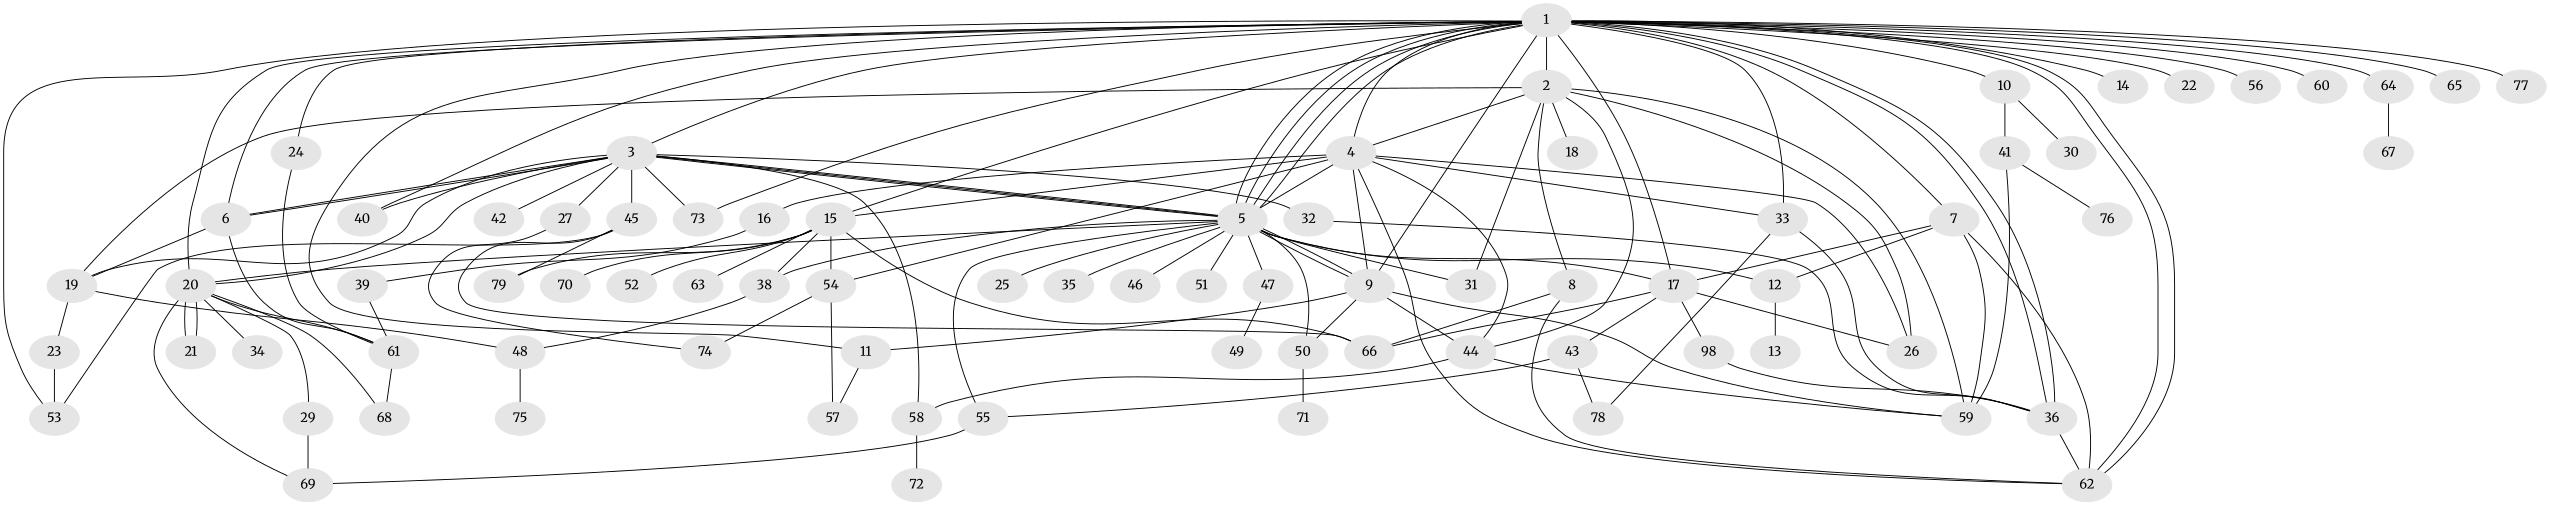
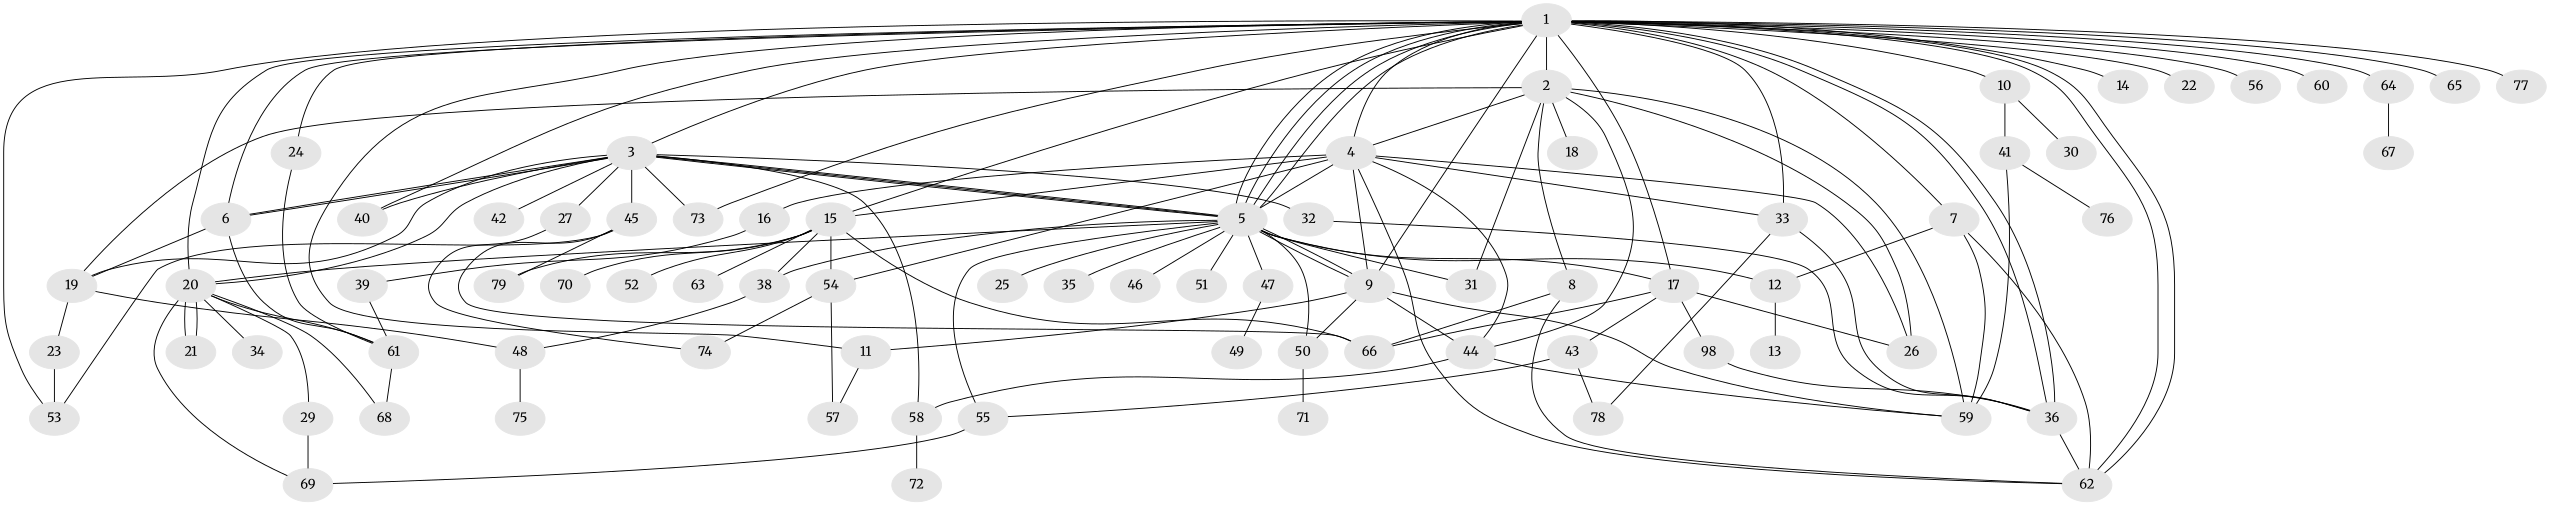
edge "7" -- "17": removed
